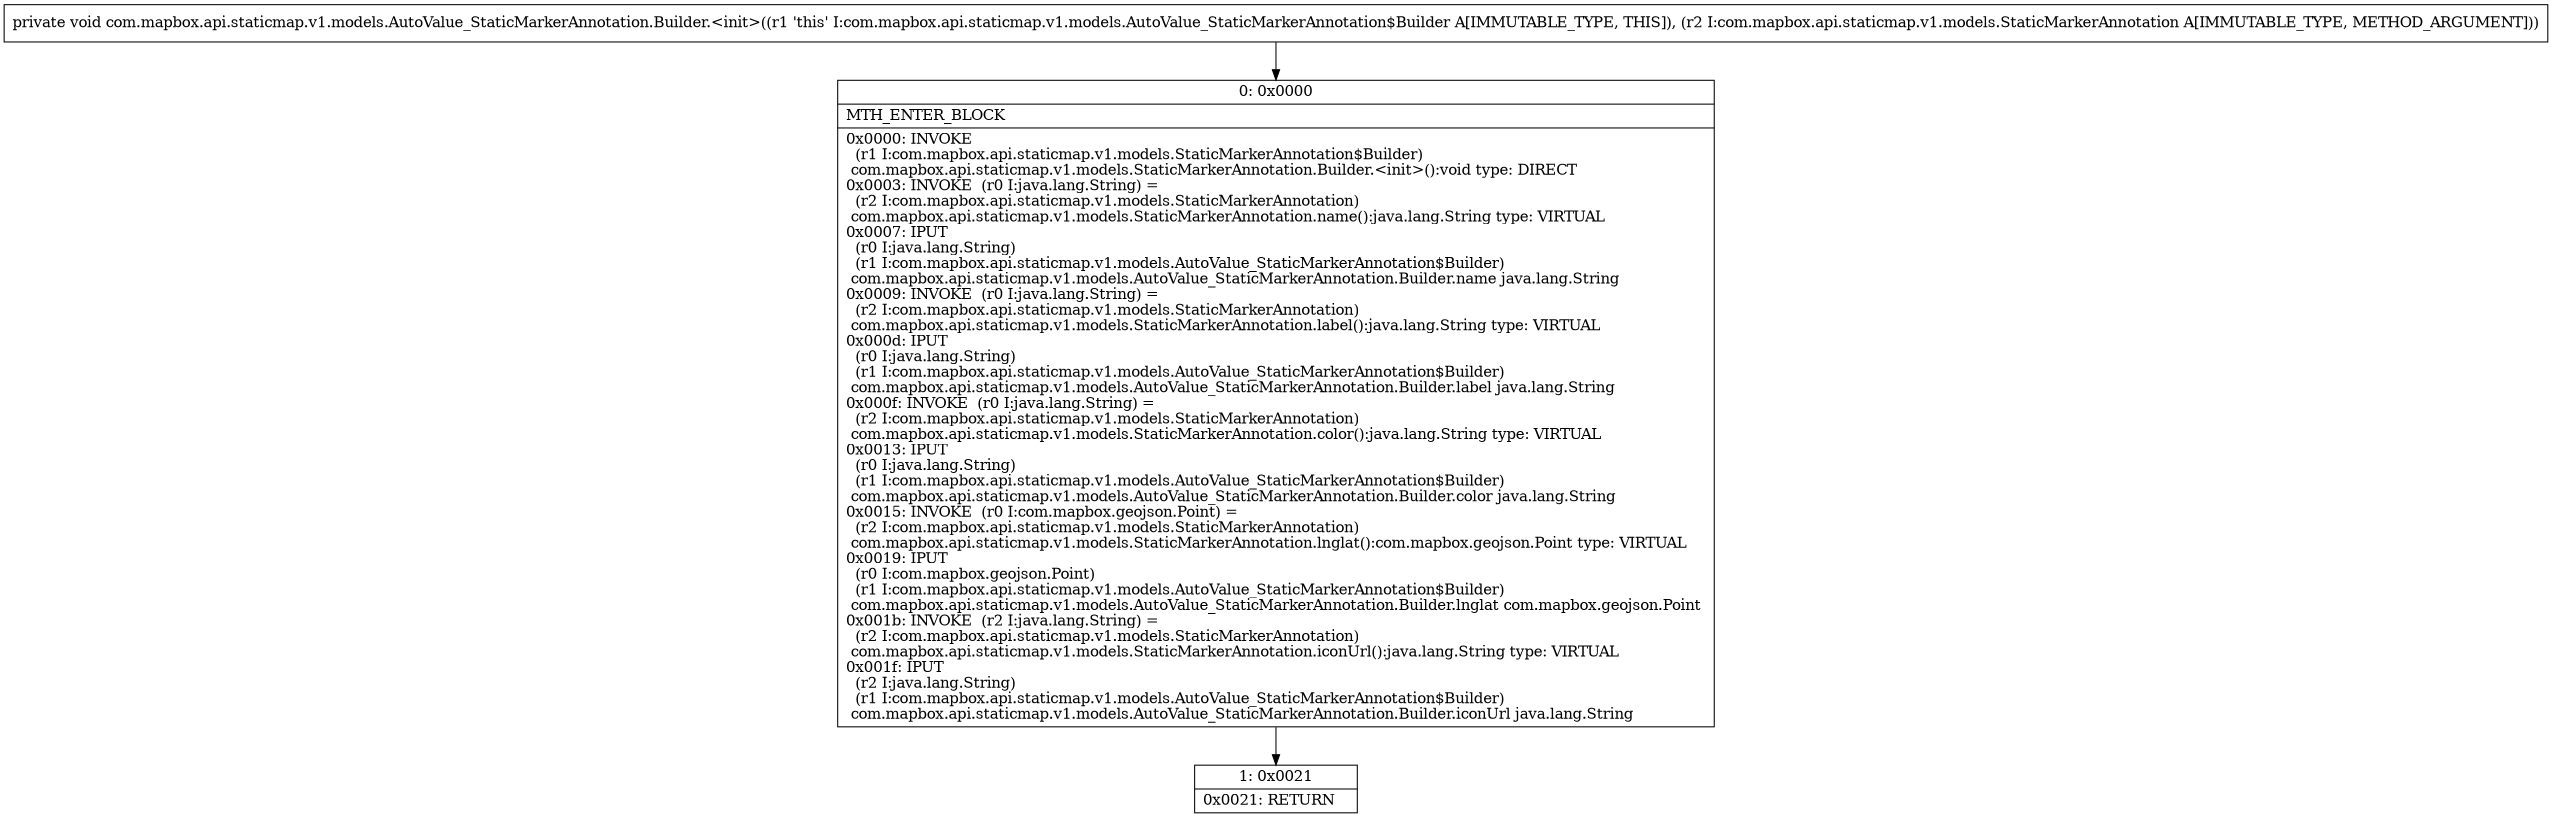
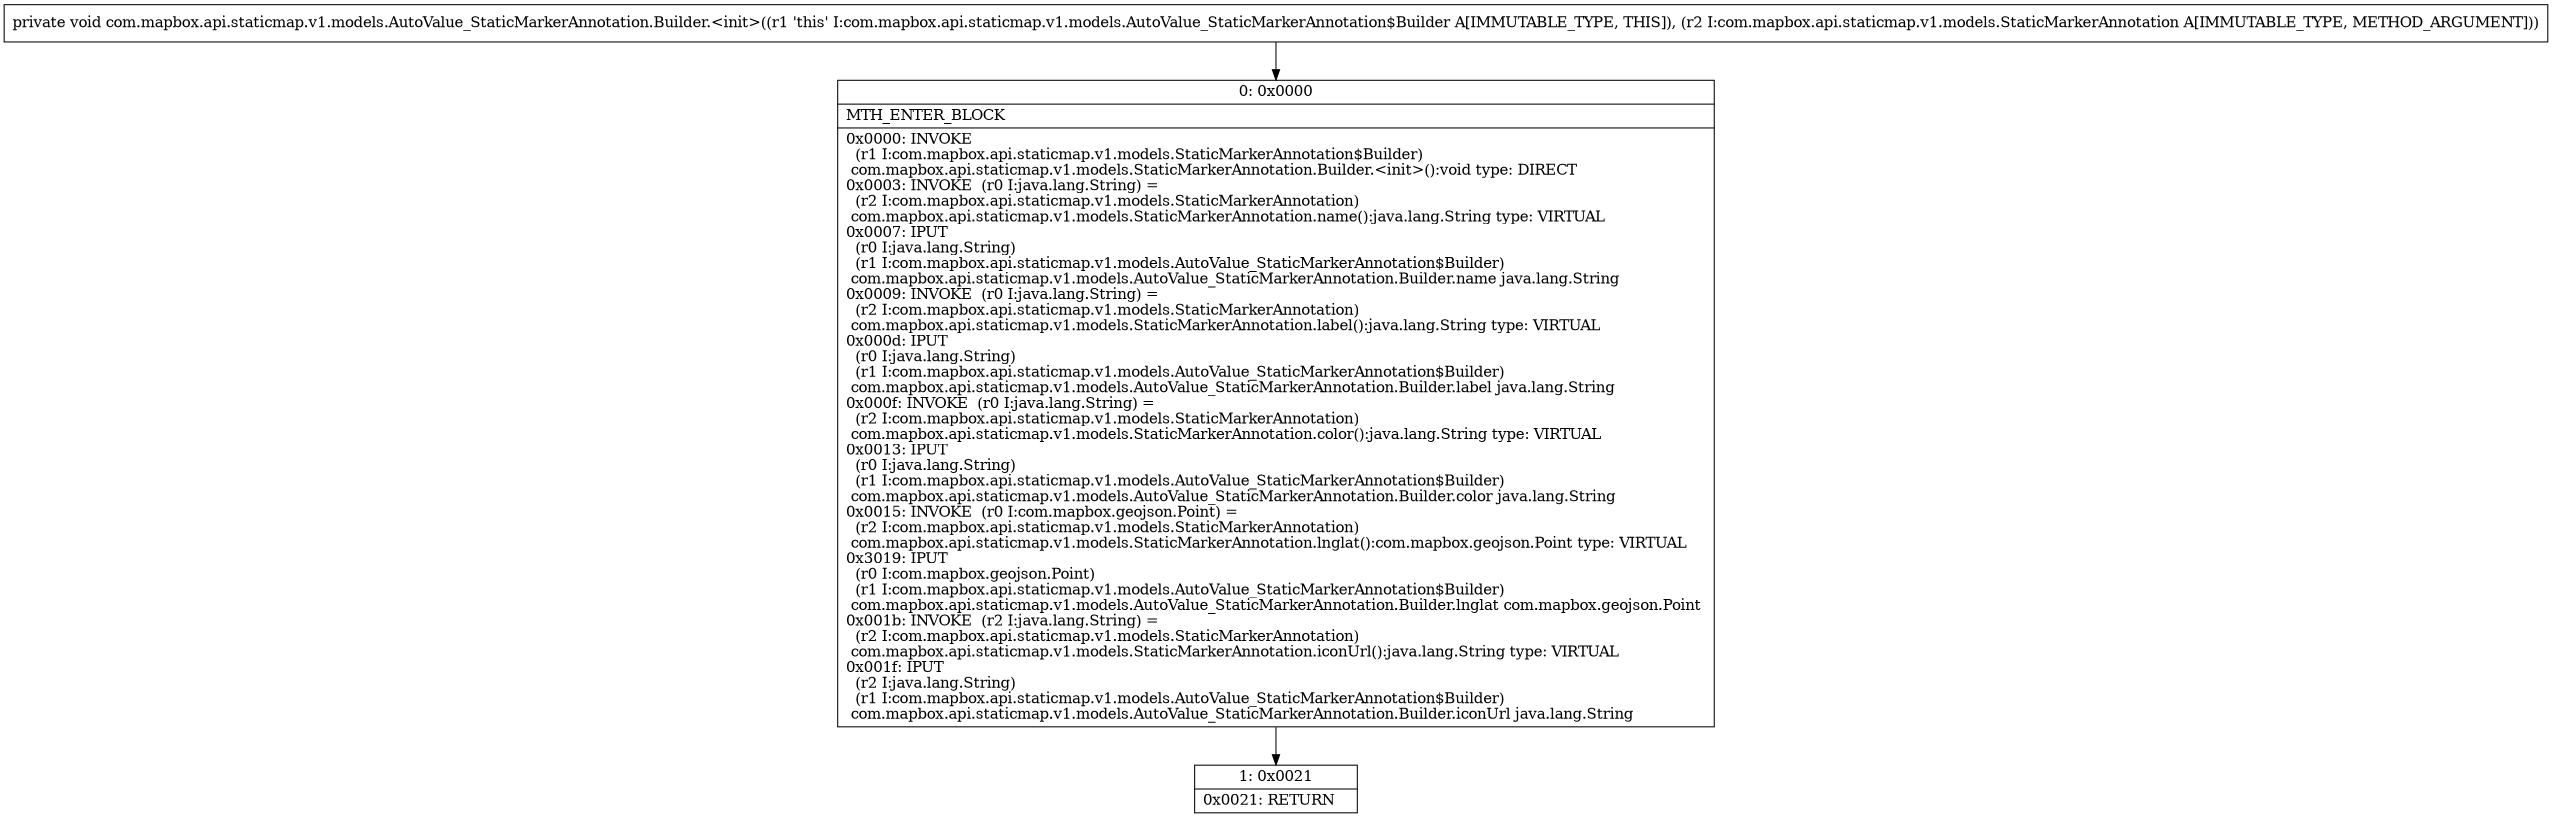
node "0: 0x0000": text "0x0019: IPUT" -> "0x3019: IPUT"
